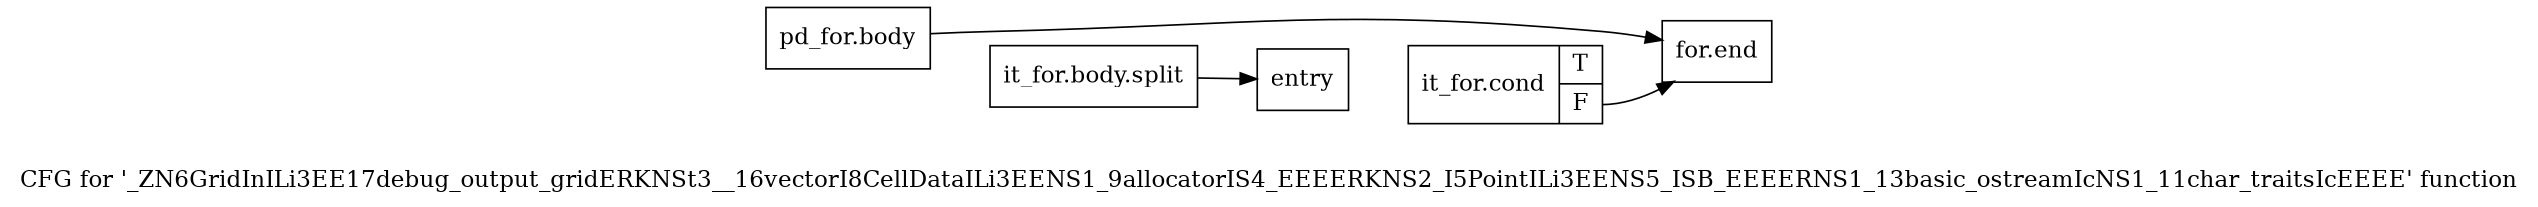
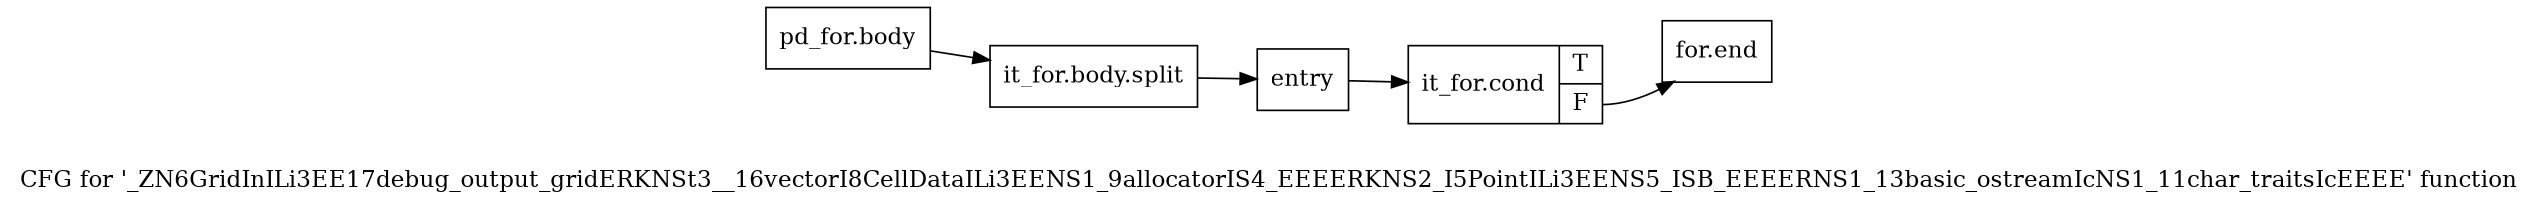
edge "pd_for.body" -> "for.end": now "pd_for.body" -> "it_for.body.split"
edge "entry" -> "it_for.cond": added
